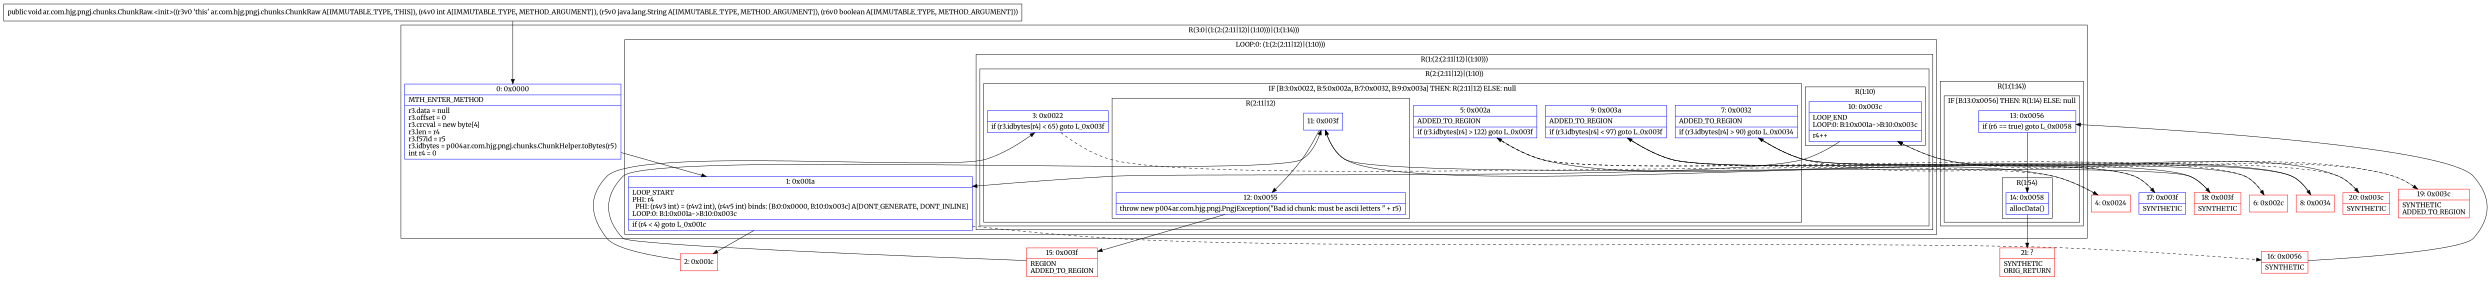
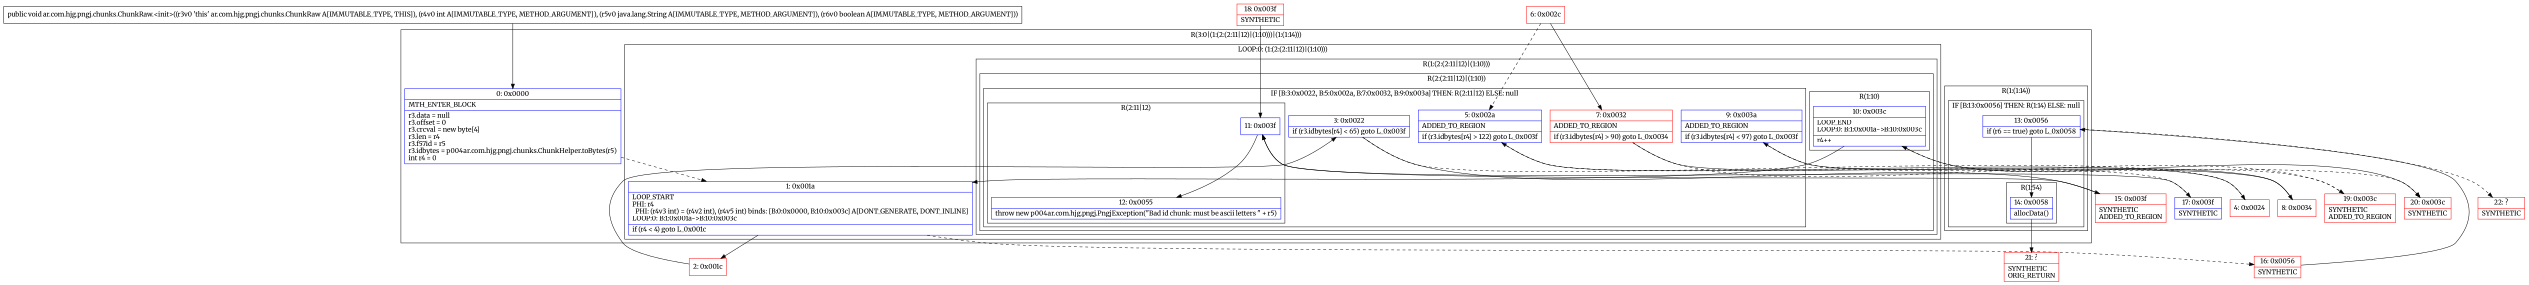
node "0: 0x0000": text "MTH_ENTER_METHOD" -> "MTH_ENTER_BLOCK"
node "7: 0x0032": color blue -> red
edge "0: 0x0000" -> "1: 0x001a": style solid -> dashed
edge "5: 0x002a" -> "6: 0x002c": reversed
edge "20: 0x003c" -> "10: 0x003c": reversed
edge "9: 0x003a" -> "18: 0x003f": removed
node "22: ?": added
edge "12: 0x0055" -> "15: 0x003f": now "3: 0x0022" -> "15: 0x003f"
node "15: 0x003f": text "REGION" -> "SYNTHETIC"
